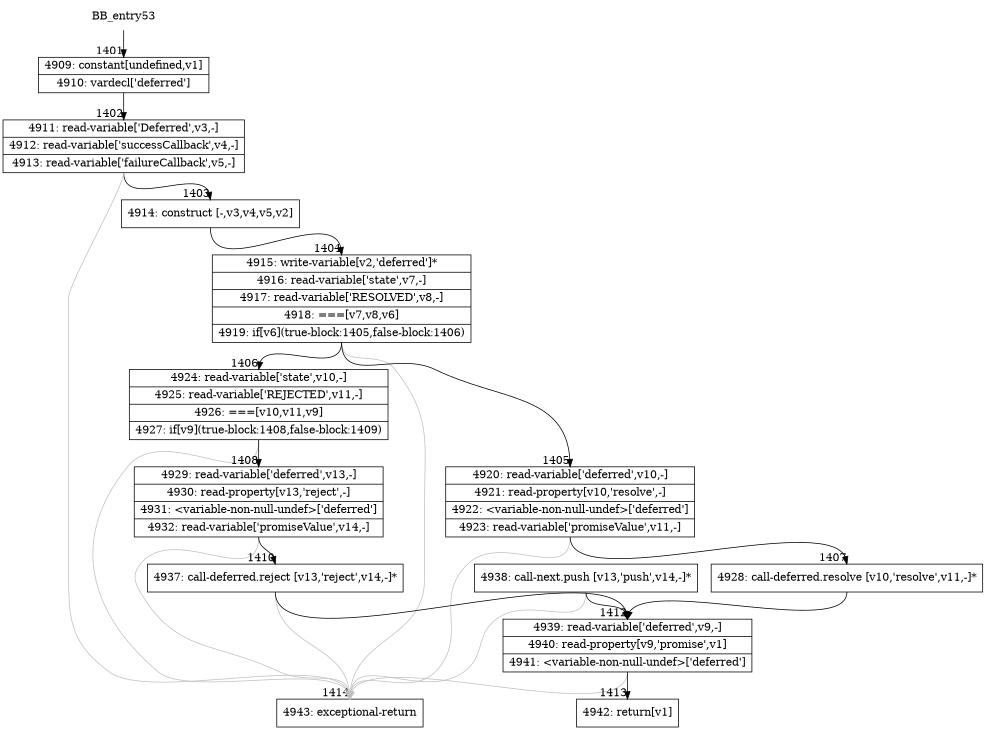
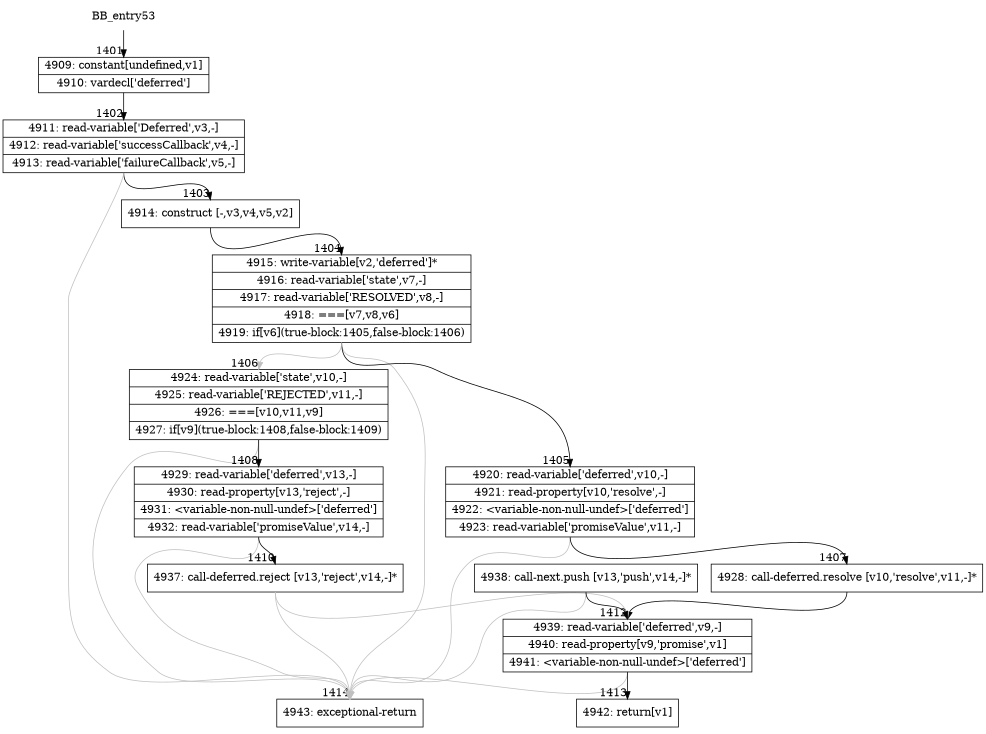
edge "4915: write-variable[v2,'deferred']*" -> "4924: read-variable['state',v10,-]": color black -> gray
edge "4937: call-deferred.reject [v13,'reject',v14,-]*" -> "4939: read-variable['deferred',v9,-]": color black -> gray
